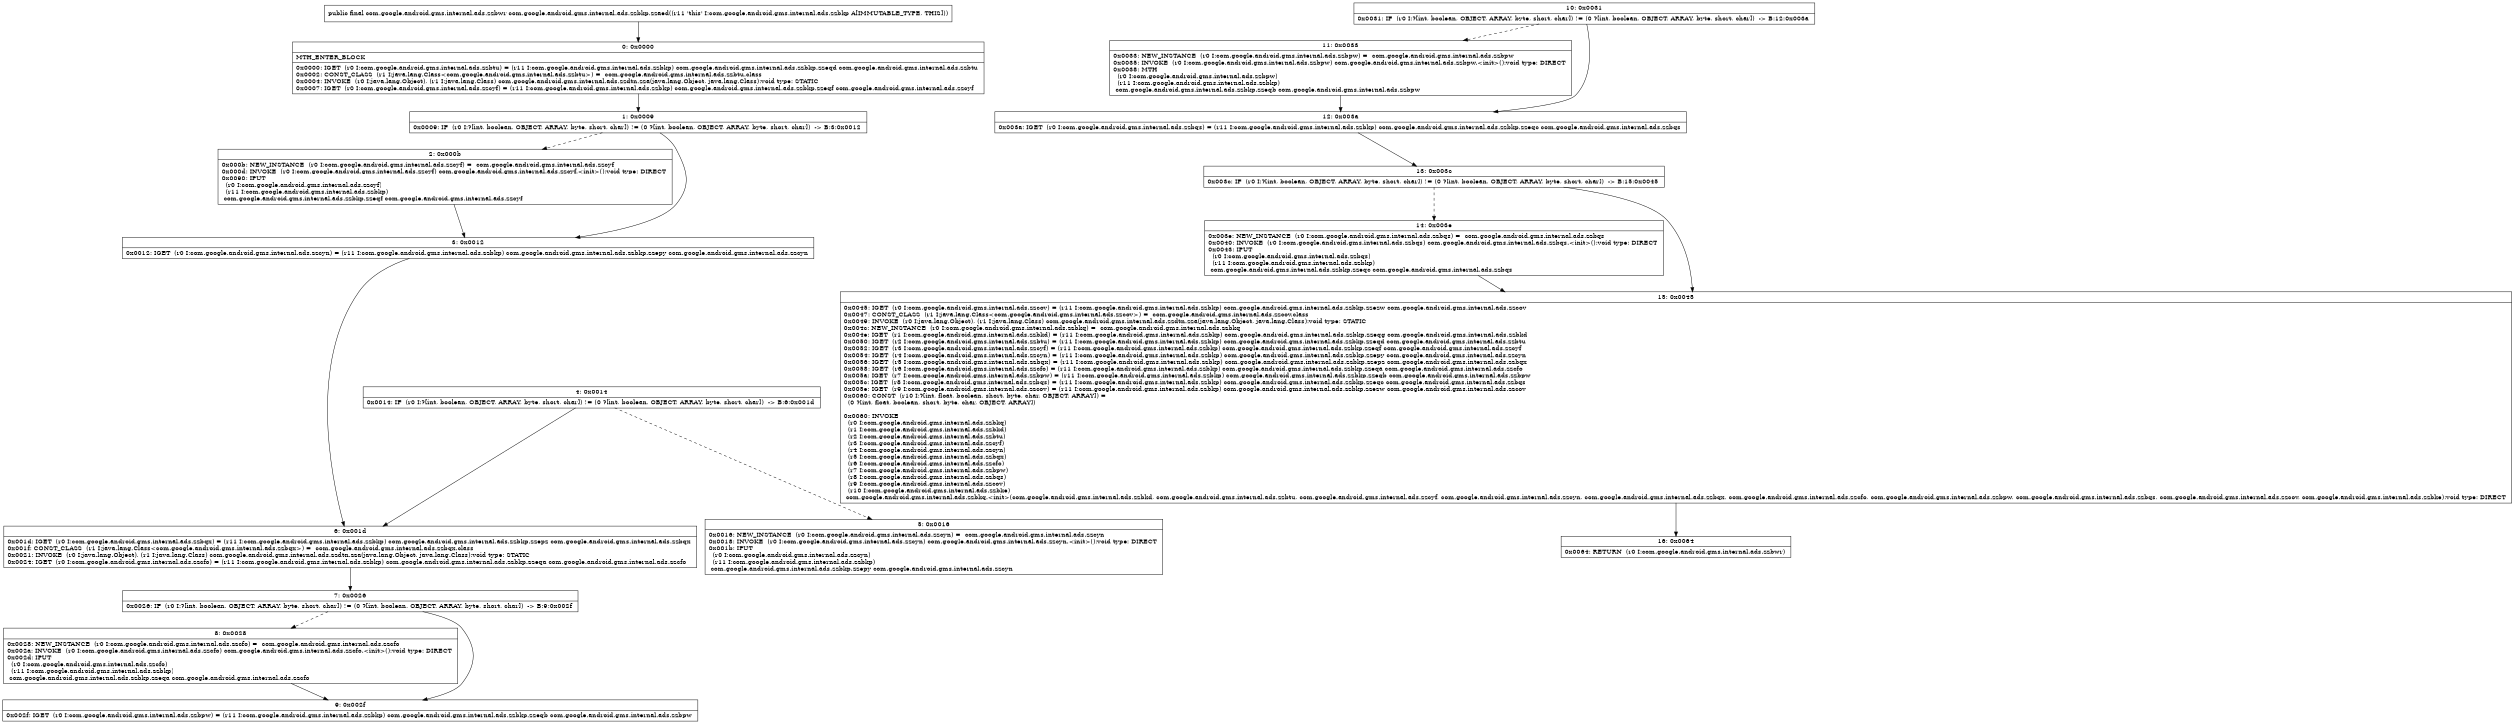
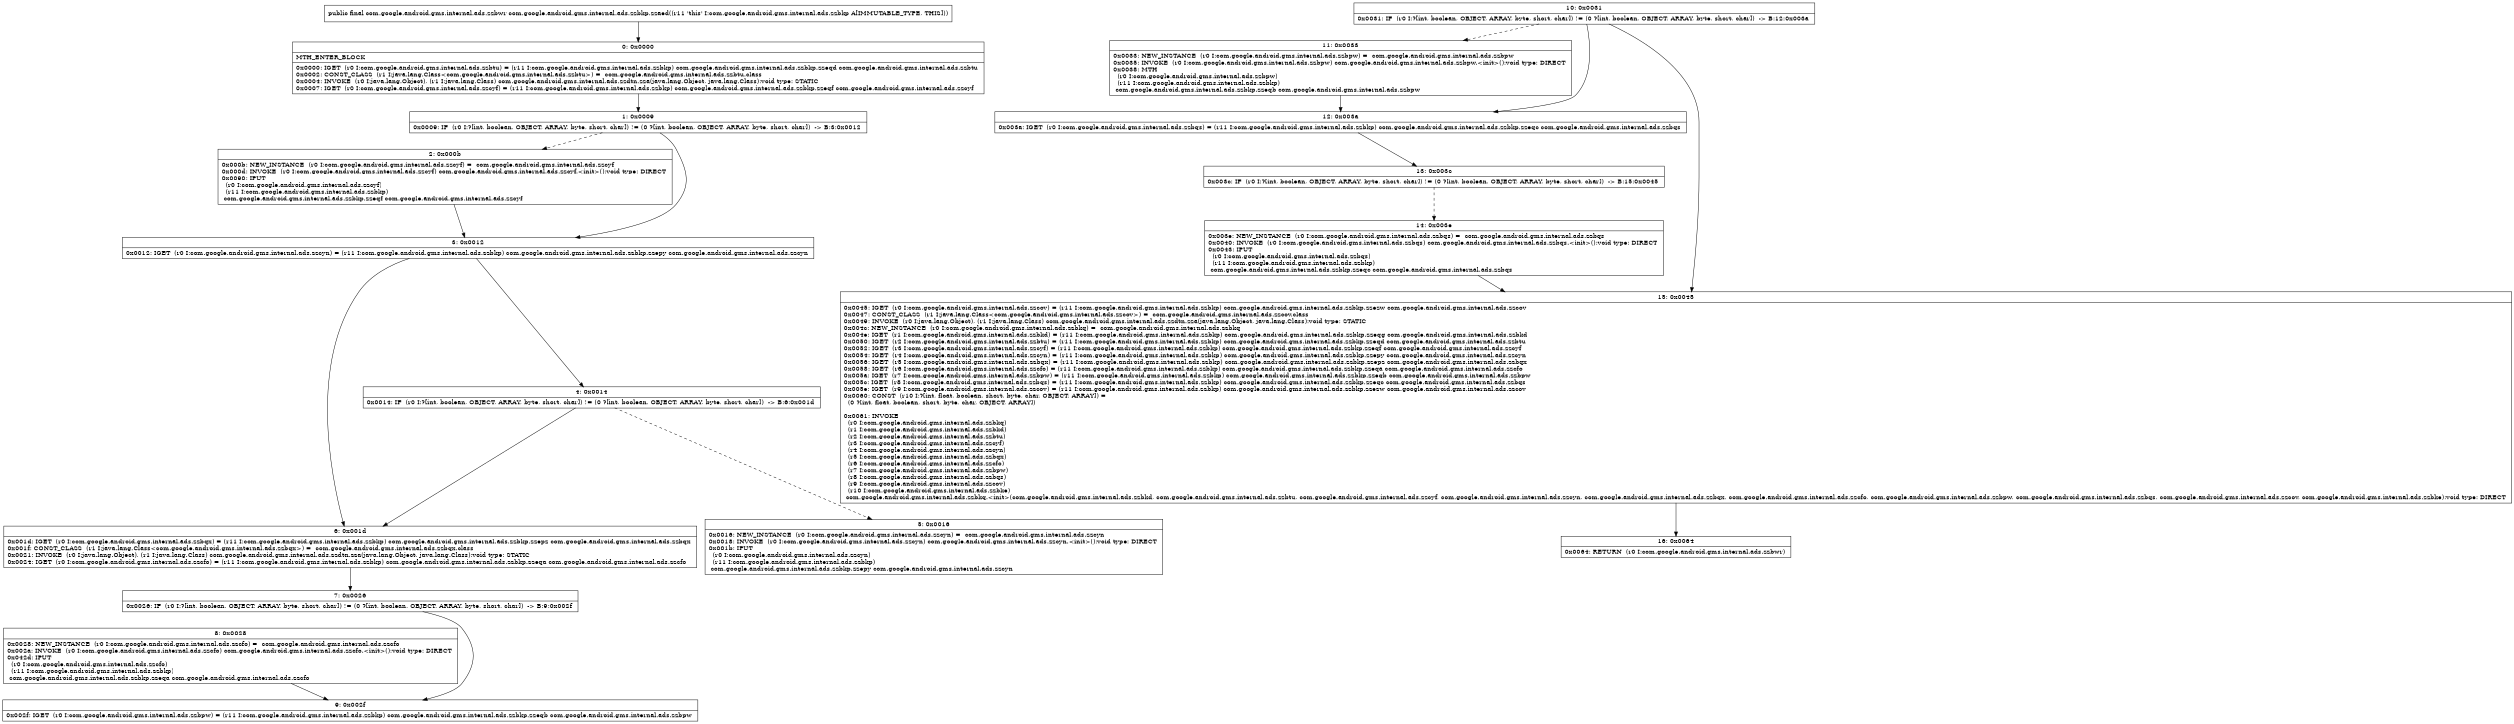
edge "13: 0x003c" -> "15: 0x0045": now "10: 0x0031" -> "15: 0x0045"
edge "3: 0x0012" -> "4: 0x0014": added
node "15: 0x0045": text "0x0060: INVOKE" -> "0x0061: INVOKE"
edge "7: 0x0026" -> "8: 0x0028": removed
node "8: 0x0028": text "0x002d: IPUT" -> "0x042d: IPUT"
